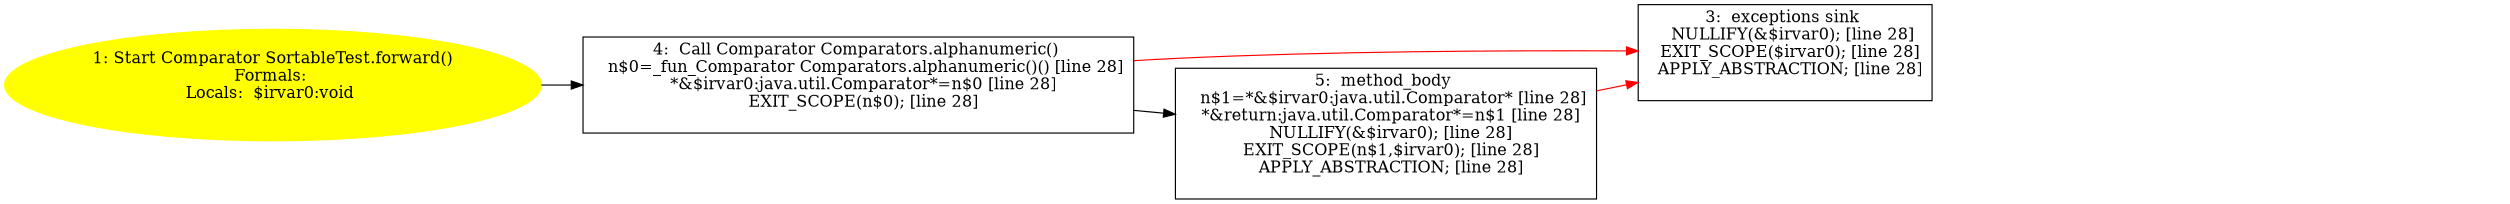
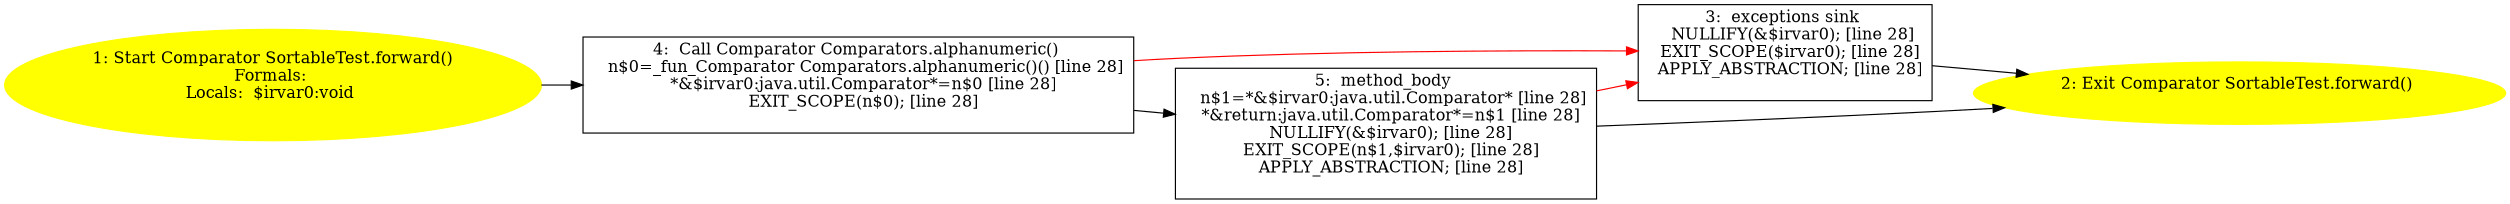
node "2: Exit Comparator SortableTest.forward()": added
